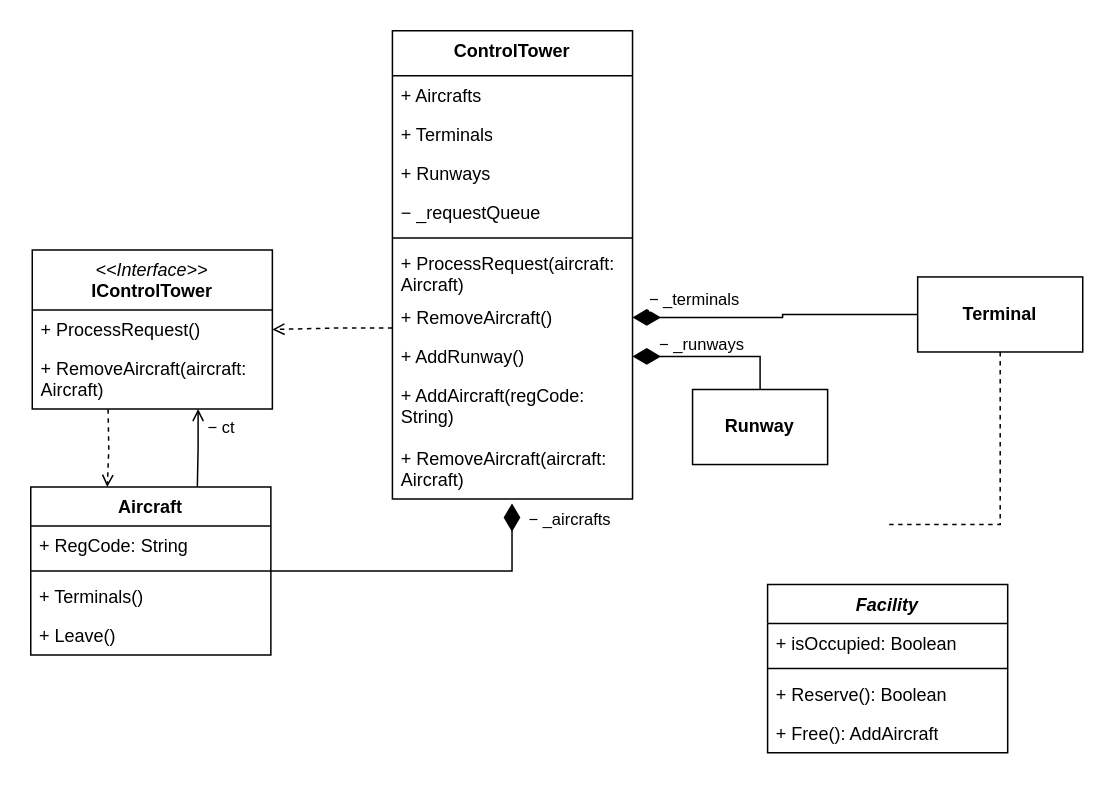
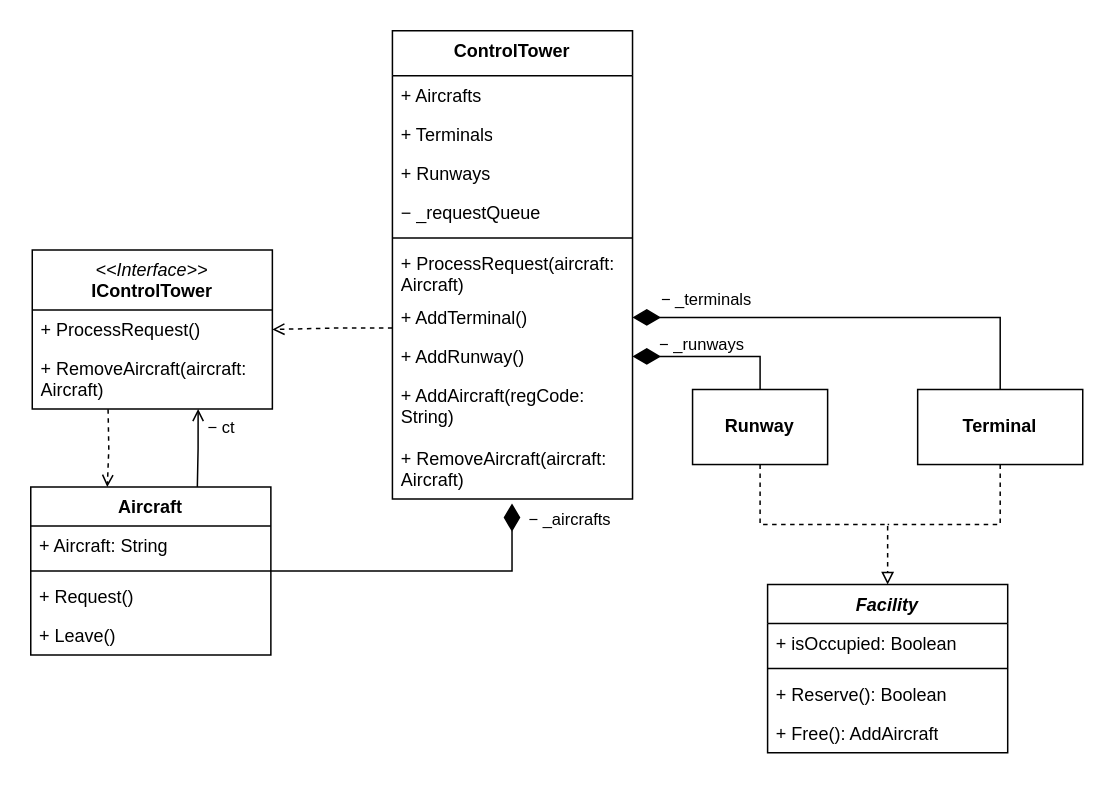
node "Terminal": moved (1000, 314) -> (1000, 427)
node "+ RemoveAircraft()": label "+ RemoveAircraft()" -> "+ AddTerminal()"
edge "Runway" -> "Facility": added
node "+ RegCode: String": label "+ RegCode: String" -> "+ Aircraft: String"
node "+ Terminals()": label "+ Terminals()" -> "+ Request()"
